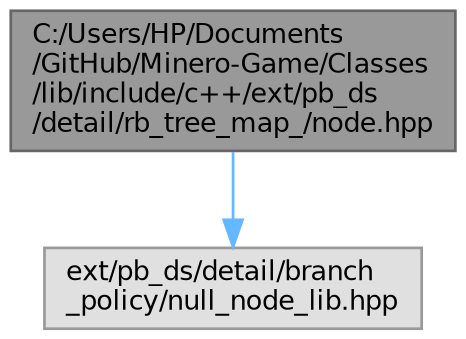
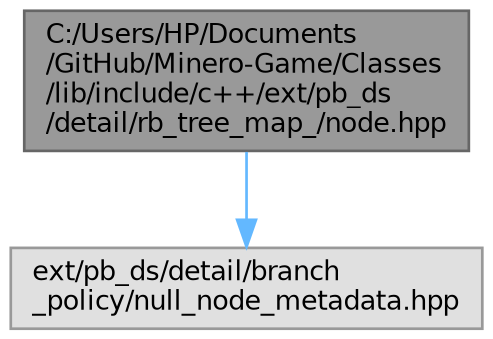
node "ext/pb_ds/detail/branch _policy/null_node_lib.hpp": label "ext/pb_ds/detail/branch _policy/null_node_lib.hpp" -> "ext/pb_ds/detail/branch _policy/null_node_metadata.hpp"
